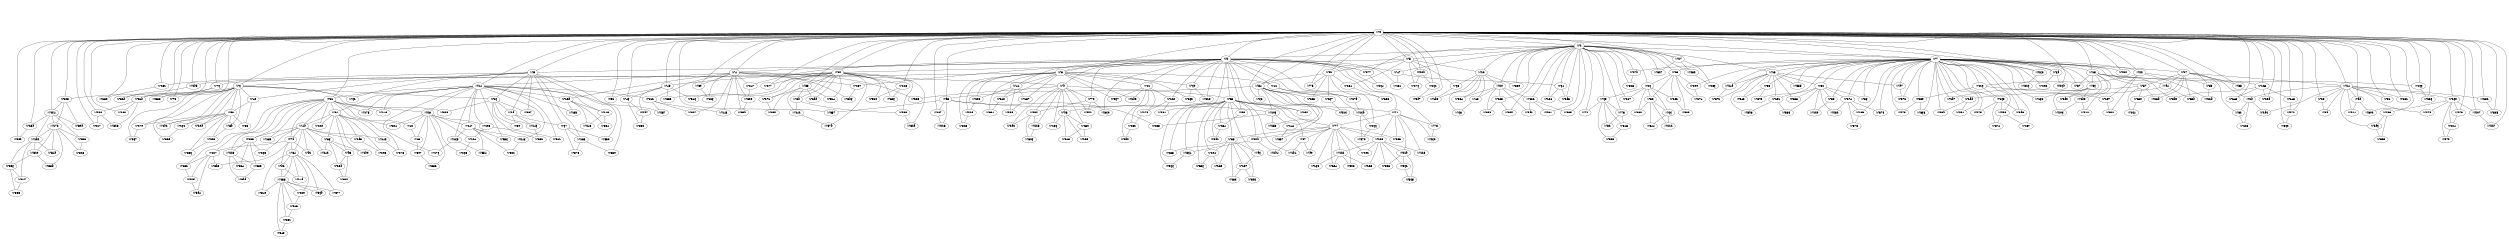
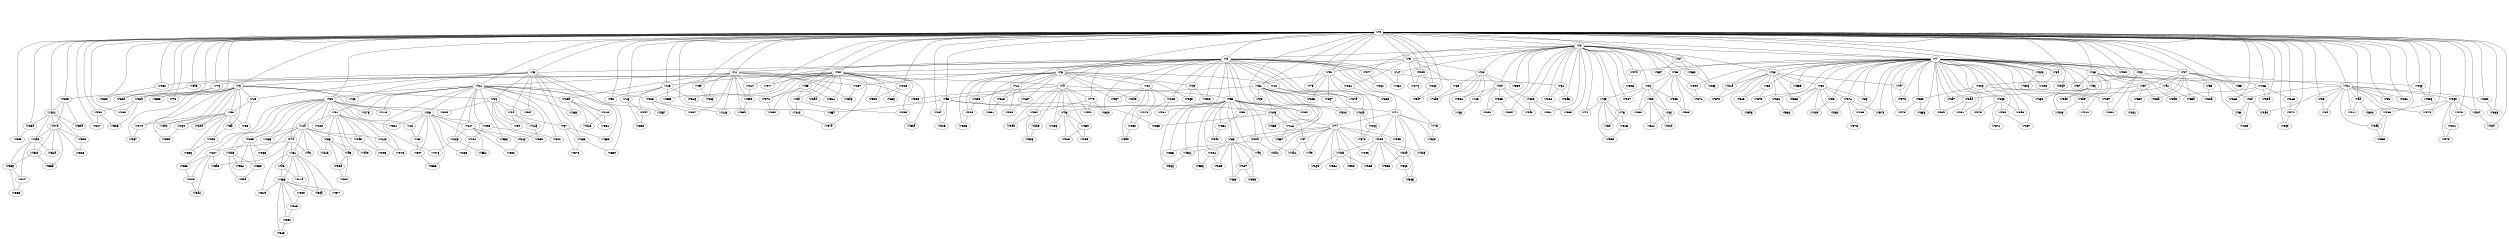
edge "N-0" -- "N-160": now "N-0" -- "N-273"
edge "N-24" -- "N-288": added
edge "N-279" -- "N-169": now "N-2" -- "N-169"
